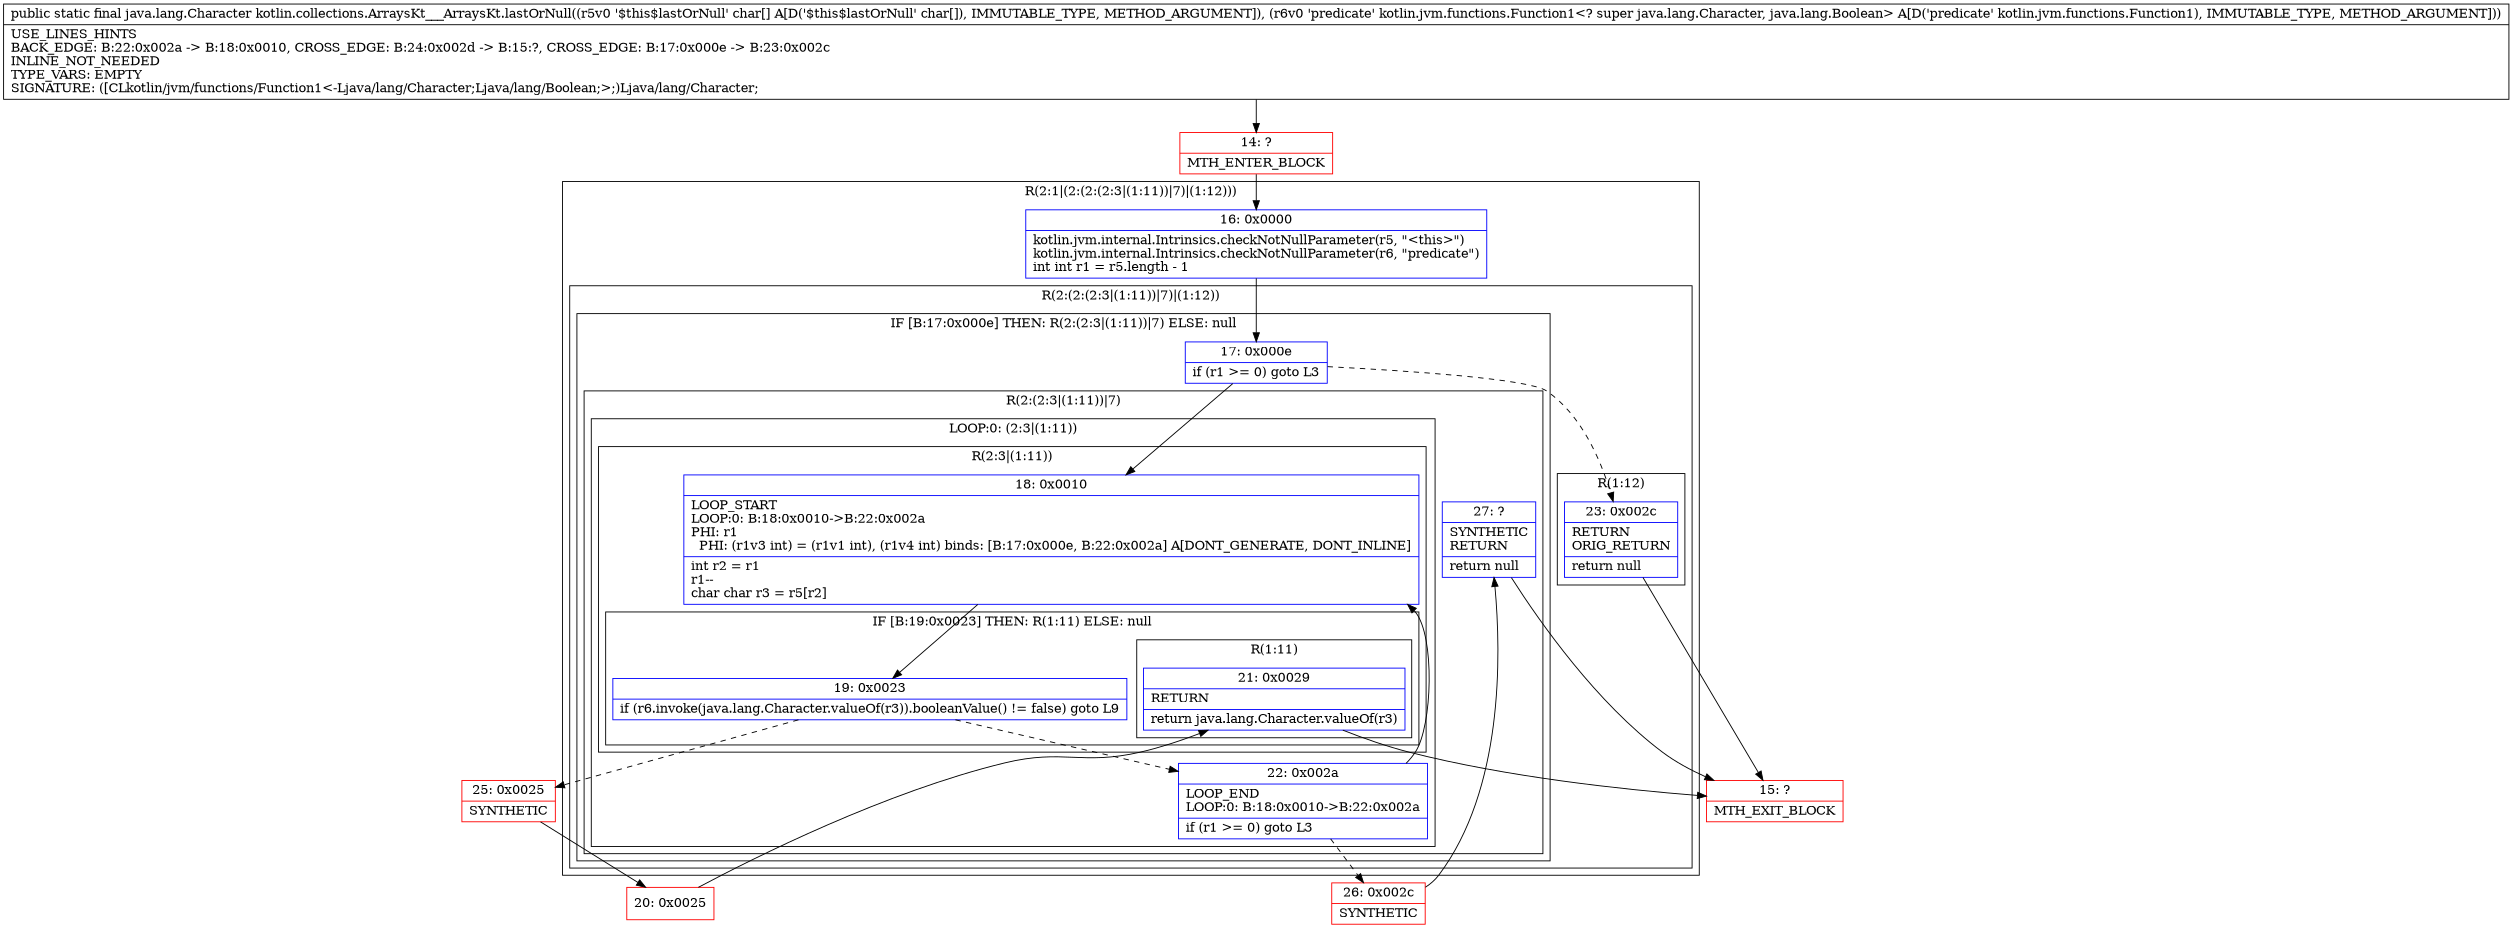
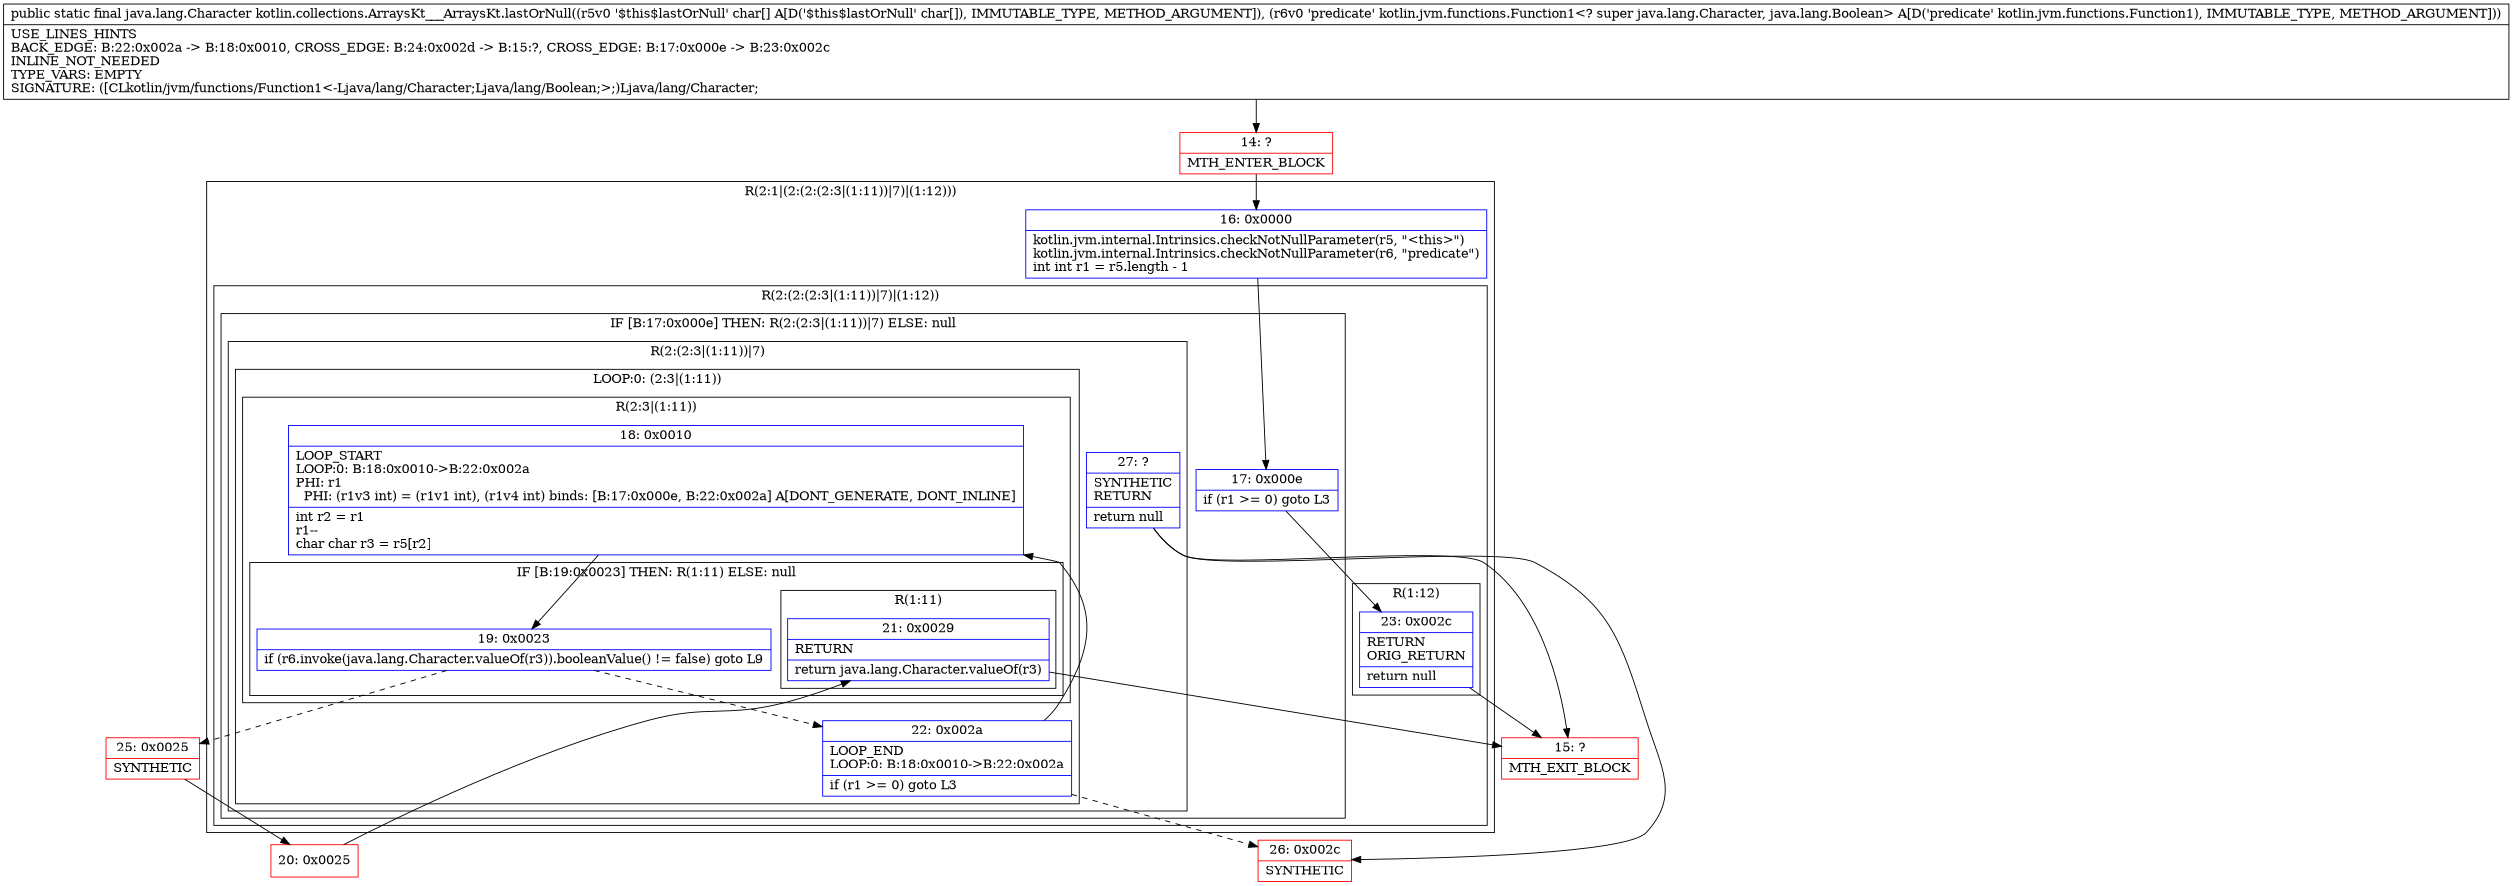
edge "17: 0x000e" -> "23: 0x002c": style dashed -> solid
edge "17: 0x000e" -> "18: 0x0010": removed
edge "26: 0x002c" -> "27: ?": reversed
